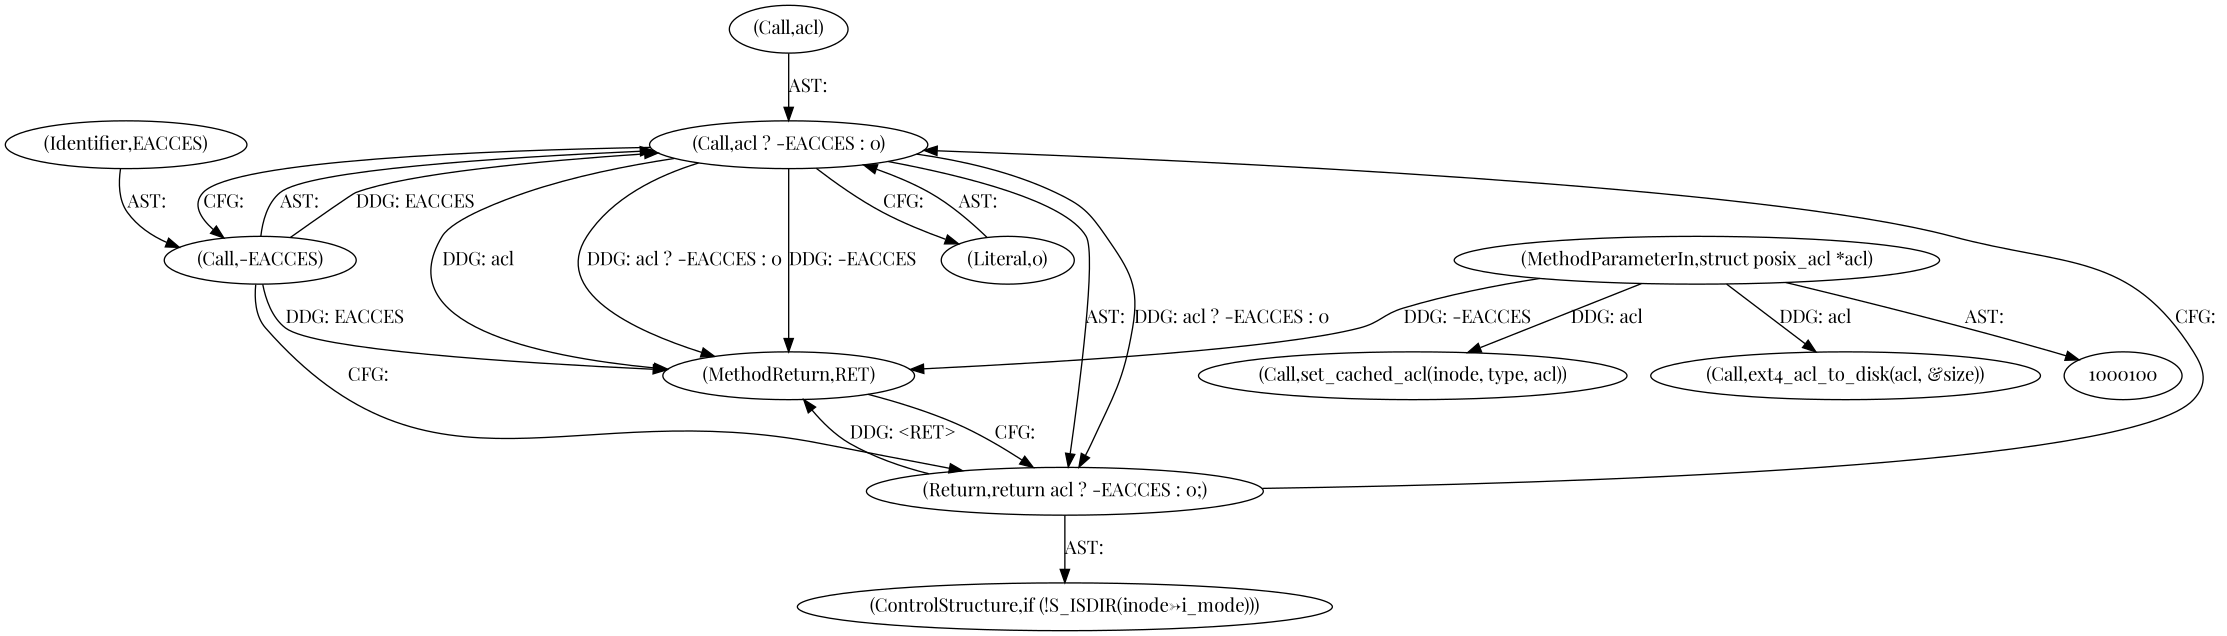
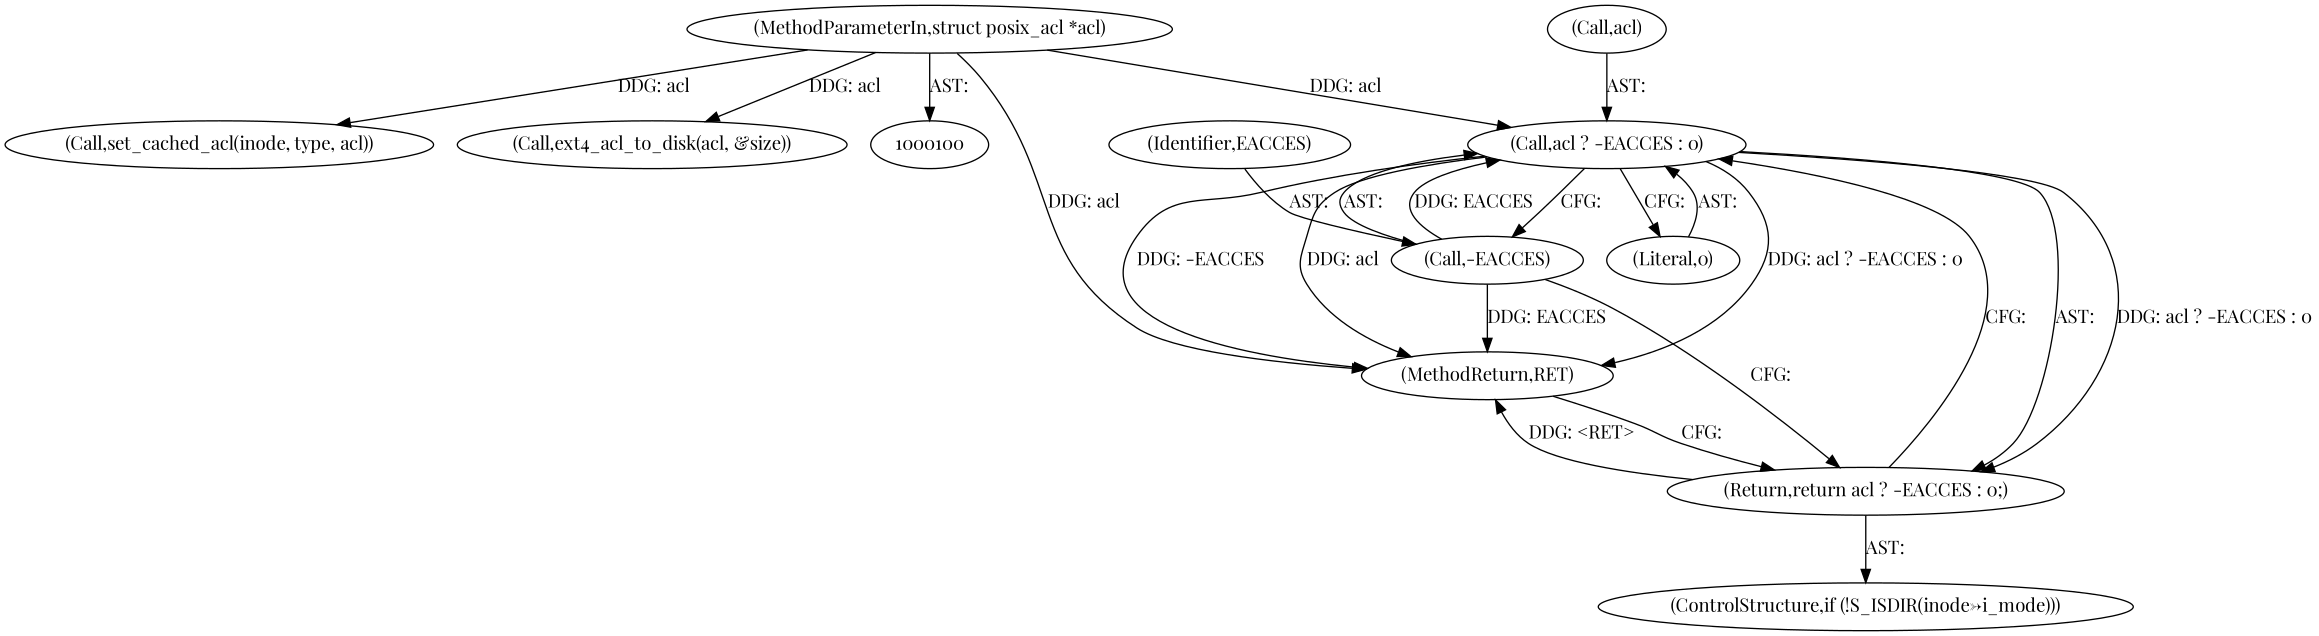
edge "(MethodParameterIn,struct posix_acl *acl)" -> "(Call,acl ? -EACCES : 0)": added, label "DDG: acl"
edge "(MethodParameterIn,struct posix_acl *acl)" -> "(MethodReturn,RET)": label "DDG: -EACCES" -> "DDG: acl"
